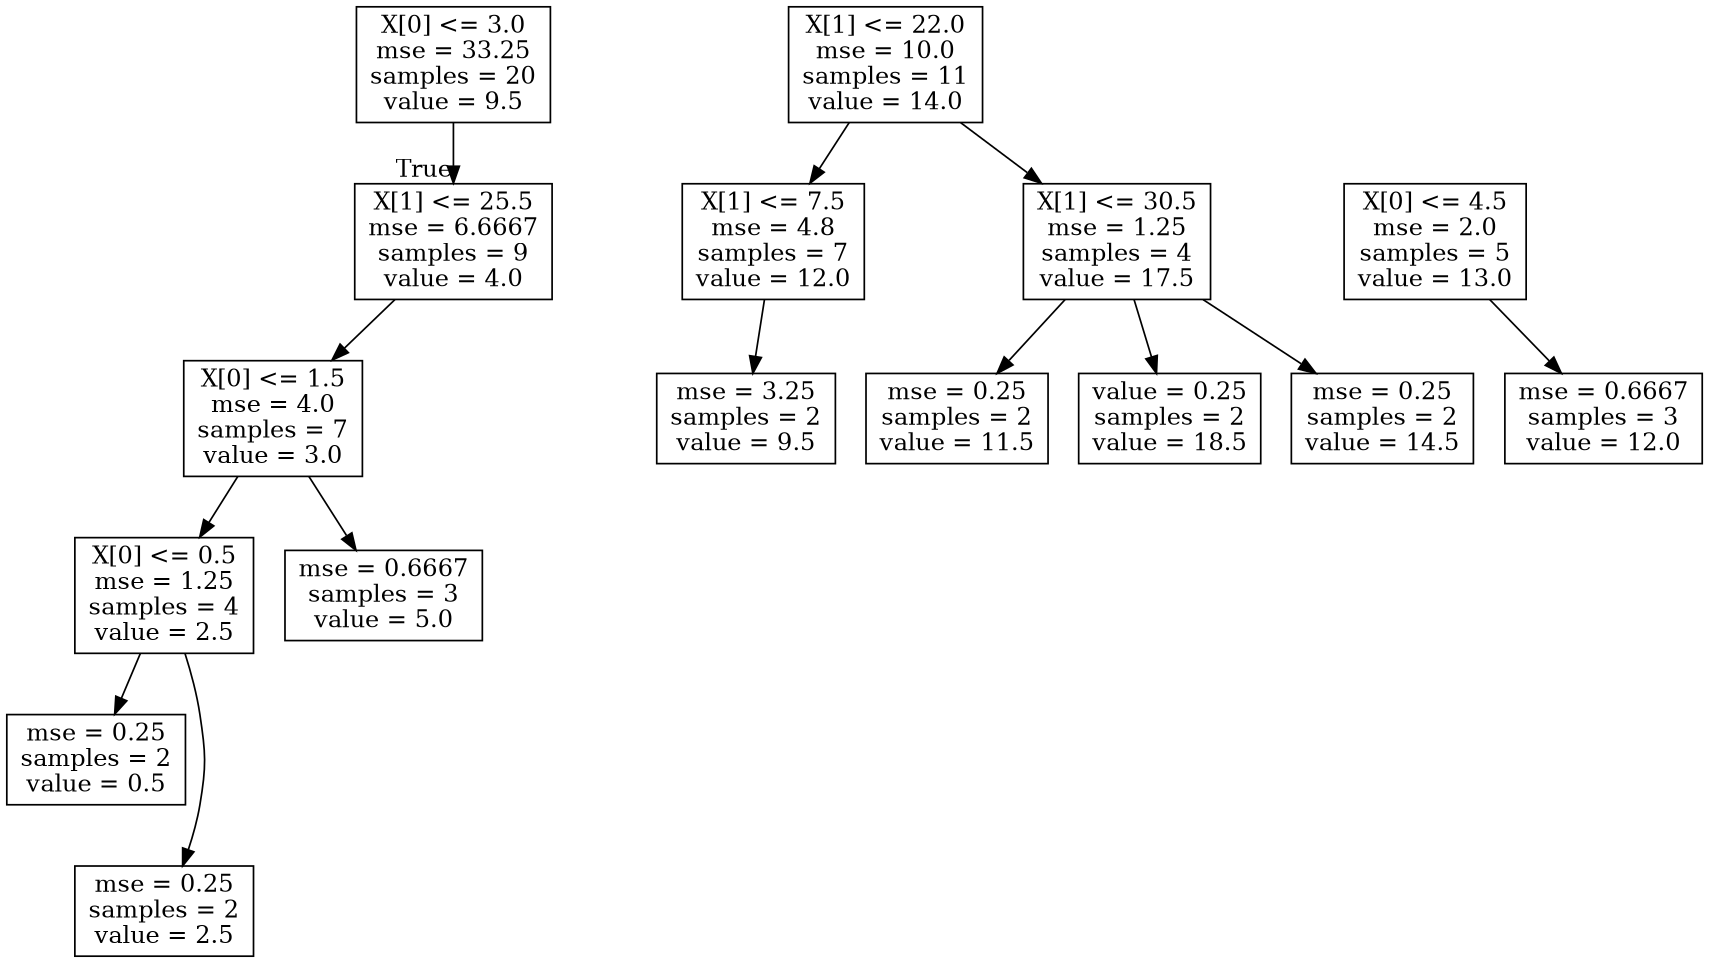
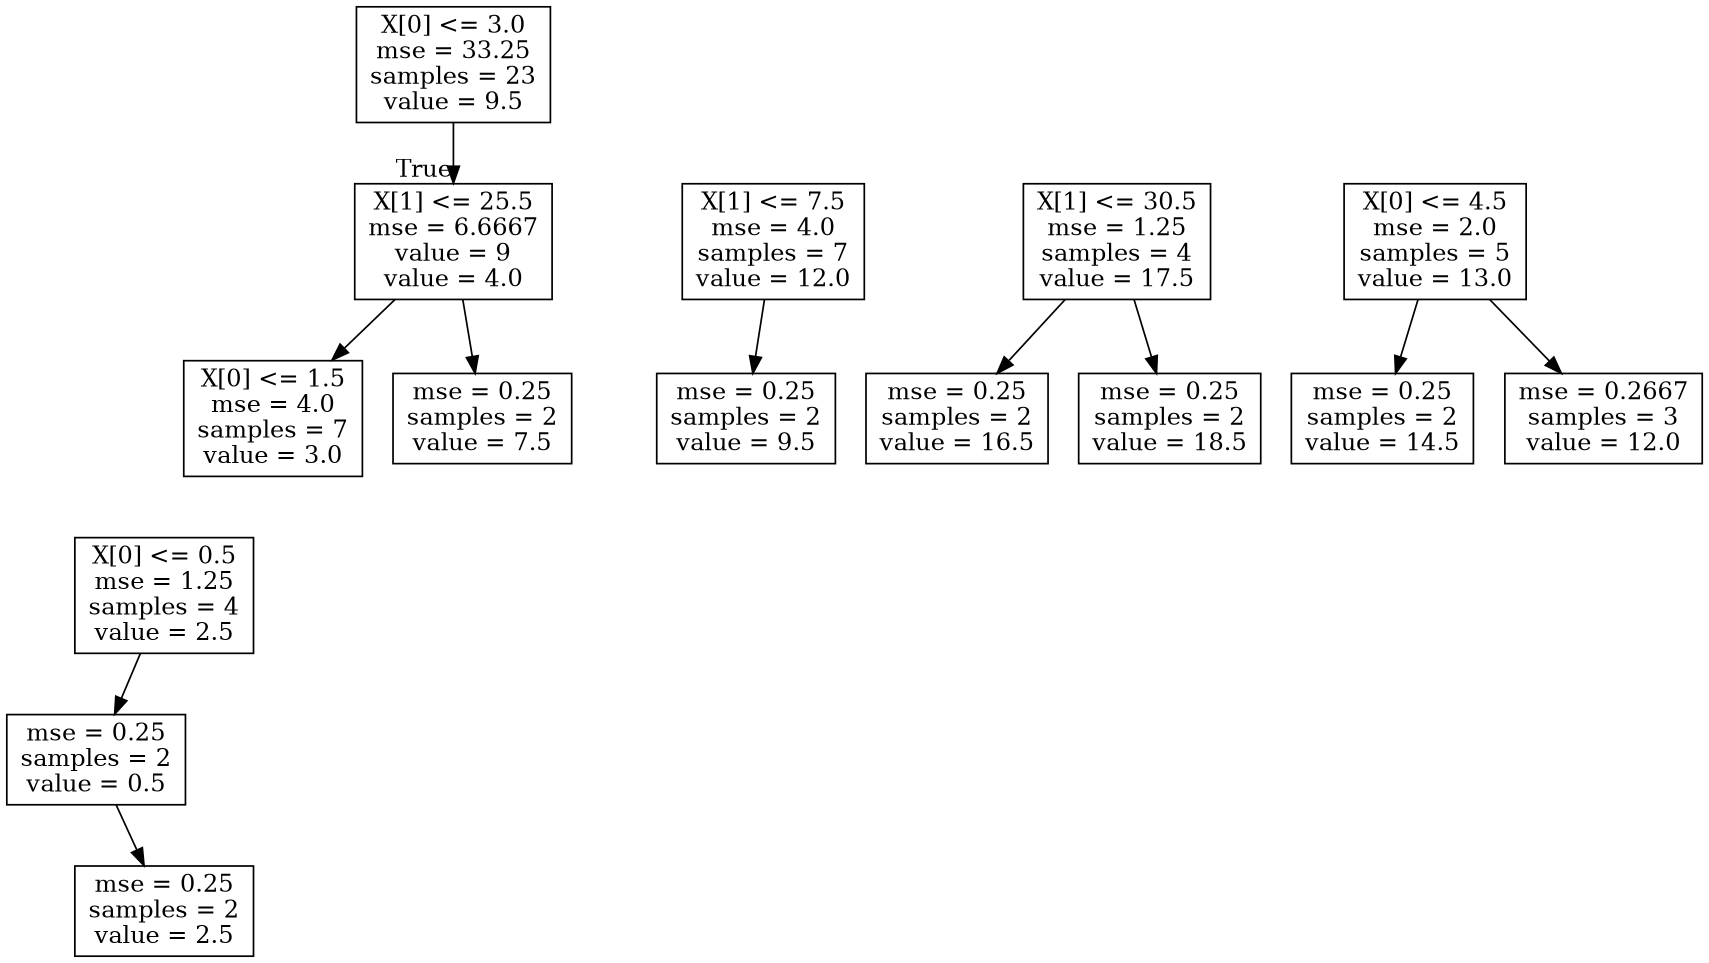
node "X[0] <= 3.0 mse = 33.25 samples = 20 value = 9.5": label "X[0] <= 3.0 mse = 33.25 samples = 20 value = 9.5" -> "X[0] <= 3.0 mse = 33.25 samples = 23 value = 9.5"
node "X[1] <= 22.0 mse = 10.0 samples = 11 value = 14.0": removed
node "X[1] <= 25.5 mse = 6.6667 samples = 9 value = 4.0": label "X[1] <= 25.5 mse = 6.6667 samples = 9 value = 4.0" -> "X[1] <= 25.5 mse = 6.6667 value = 9 value = 4.0"
node "X[1] <= 7.5 mse = 4.8 samples = 7 value = 12.0": label "X[1] <= 7.5 mse = 4.8 samples = 7 value = 12.0" -> "X[1] <= 7.5 mse = 4.0 samples = 7 value = 12.0"
edge "X[1] <= 30.5 mse = 1.25 samples = 4 value = 17.5" -> "mse = 0.25 samples = 2 value = 14.5": now "X[0] <= 4.5 mse = 2.0 samples = 5 value = 13.0" -> "mse = 0.25 samples = 2 value = 14.5"
node "mse = 0.25 samples = 2 value = 7.5": added
node "mse = 3.25 samples = 2 value = 9.5": label "mse = 3.25 samples = 2 value = 9.5" -> "mse = 0.25 samples = 2 value = 9.5"
node "mse = 0.25 samples = 2 value = 11.5": label "mse = 0.25 samples = 2 value = 11.5" -> "mse = 0.25 samples = 2 value = 16.5"
node "value = 0.25 samples = 2 value = 18.5": label "value = 0.25 samples = 2 value = 18.5" -> "mse = 0.25 samples = 2 value = 18.5"
node "mse = 0.6667 samples = 3 value = 12.0": label "mse = 0.6667 samples = 3 value = 12.0" -> "mse = 0.2667 samples = 3 value = 12.0"
edge "X[0] <= 1.5 mse = 4.0 samples = 7 value = 3.0" -> "X[0] <= 0.5 mse = 1.25 samples = 4 value = 2.5": removed
node "mse = 0.6667 samples = 3 value = 5.0": removed
edge "X[0] <= 0.5 mse = 1.25 samples = 4 value = 2.5" -> "mse = 0.25 samples = 2 value = 2.5": now "mse = 0.25 samples = 2 value = 0.5" -> "mse = 0.25 samples = 2 value = 2.5"
